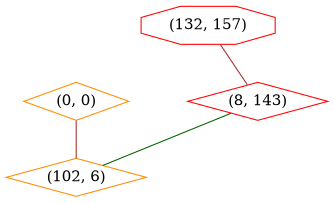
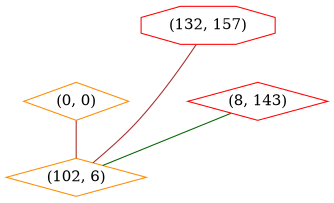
edge "(132, 157)" -- "(8, 143)": now "(132, 157)" -- "(102, 6)"
